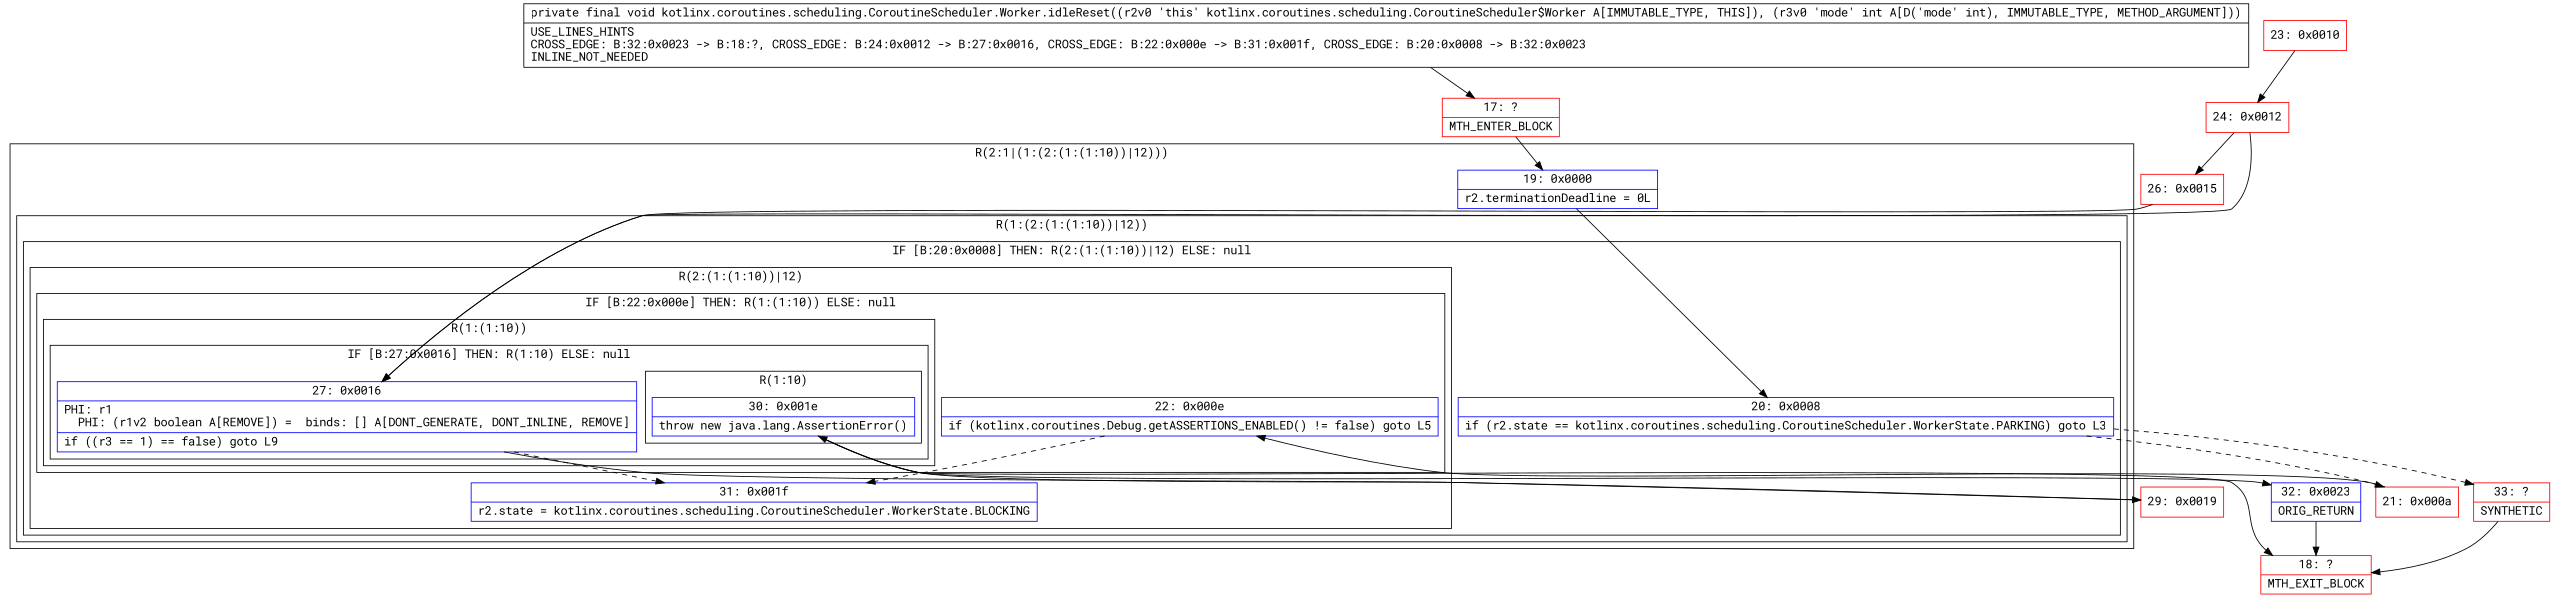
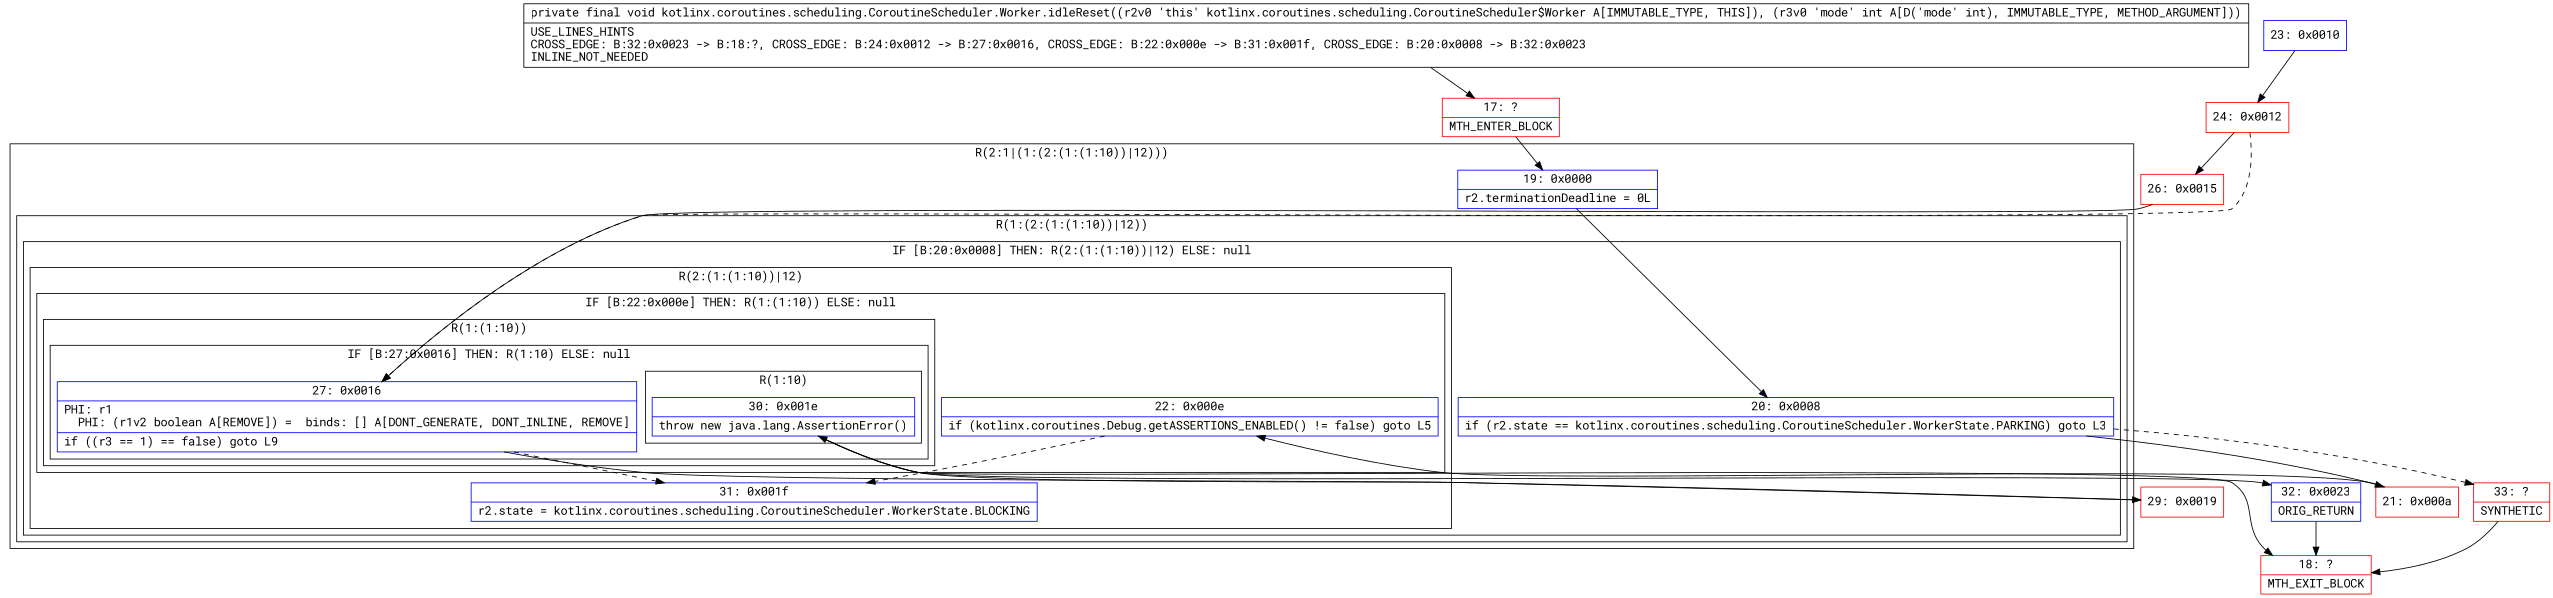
node "23: 0x0010": color red -> blue
edge "24: 0x0012" -> "27: 0x0016": style solid -> dashed
edge "20: 0x0008" -> "21: 0x000a": style dashed -> solid
